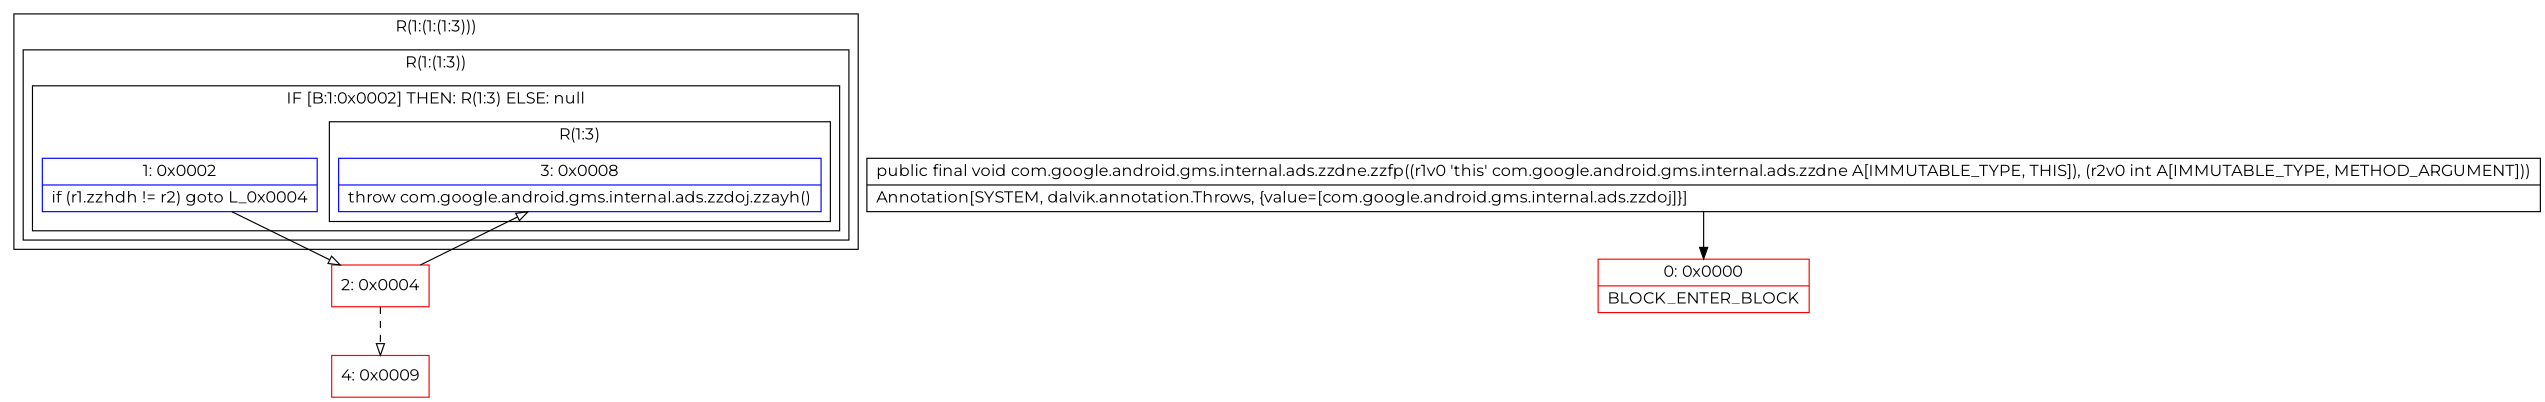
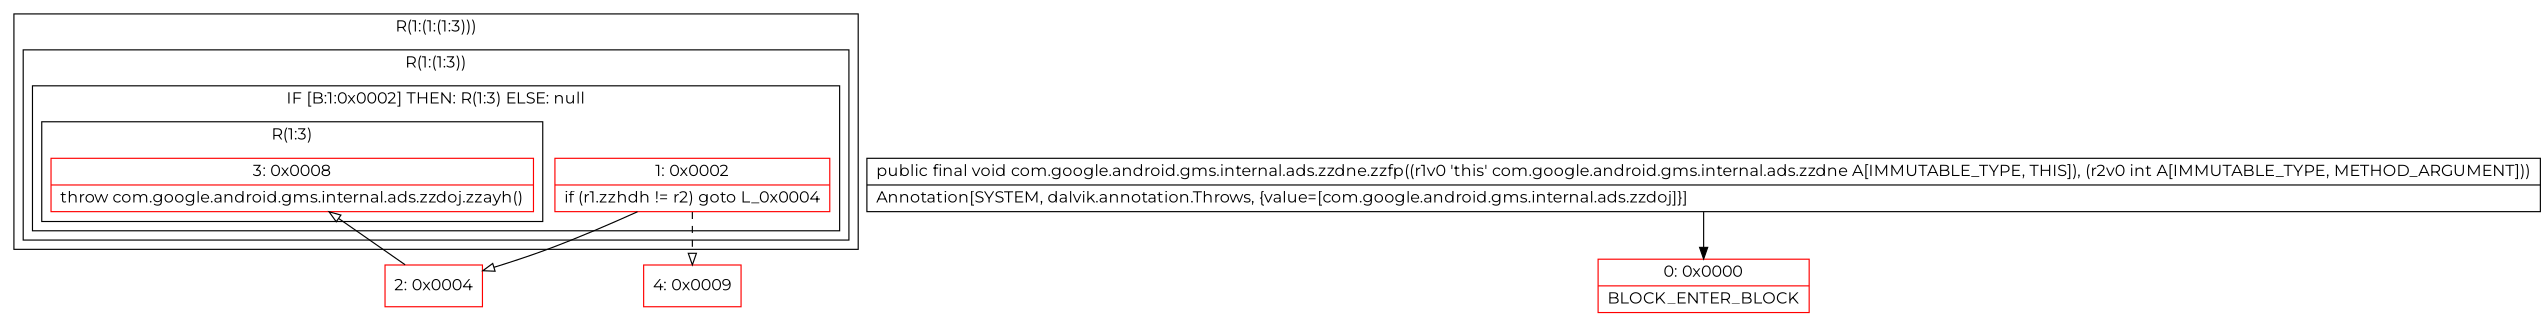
node "1: 0x0002": color blue -> red
node "3: 0x0008": color blue -> red
edge "2: 0x0004" -> "4: 0x0009": now "1: 0x0002" -> "4: 0x0009"
